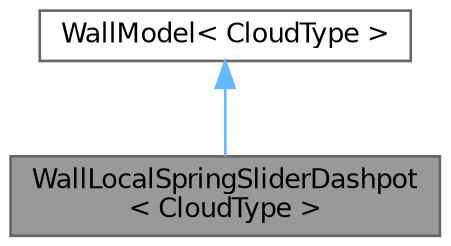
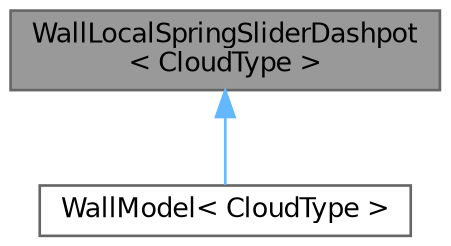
edge "WallLocalSpringSliderDashpot < CloudType >" -> "WallModel< CloudType >": reversed
